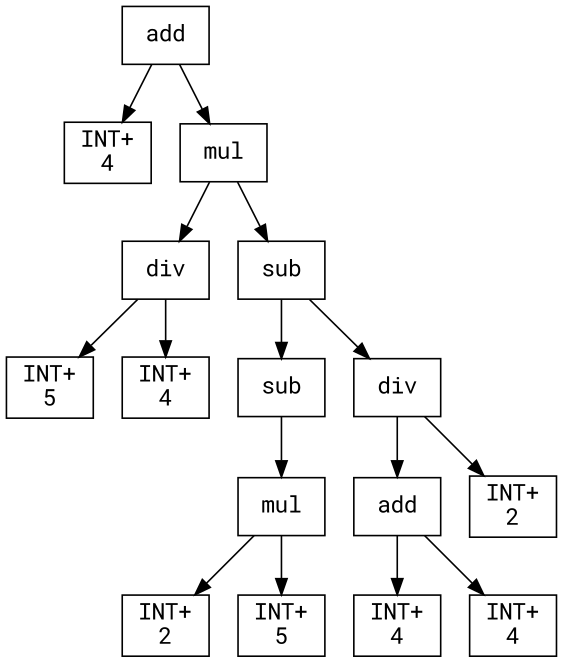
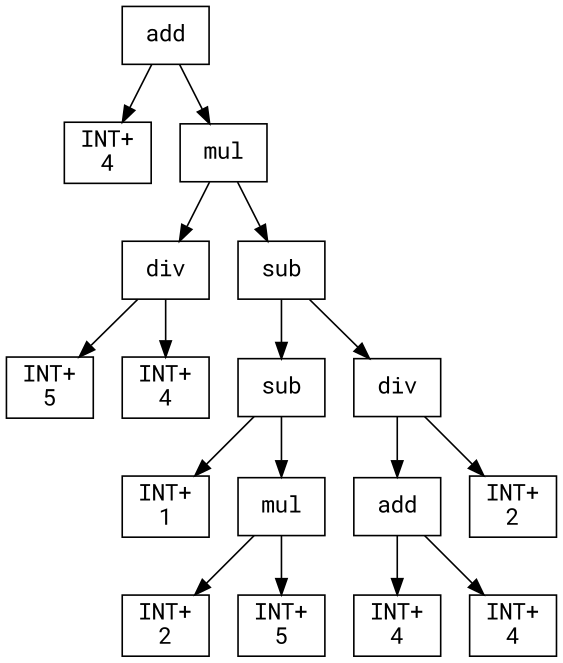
node "INT+ 1": added
